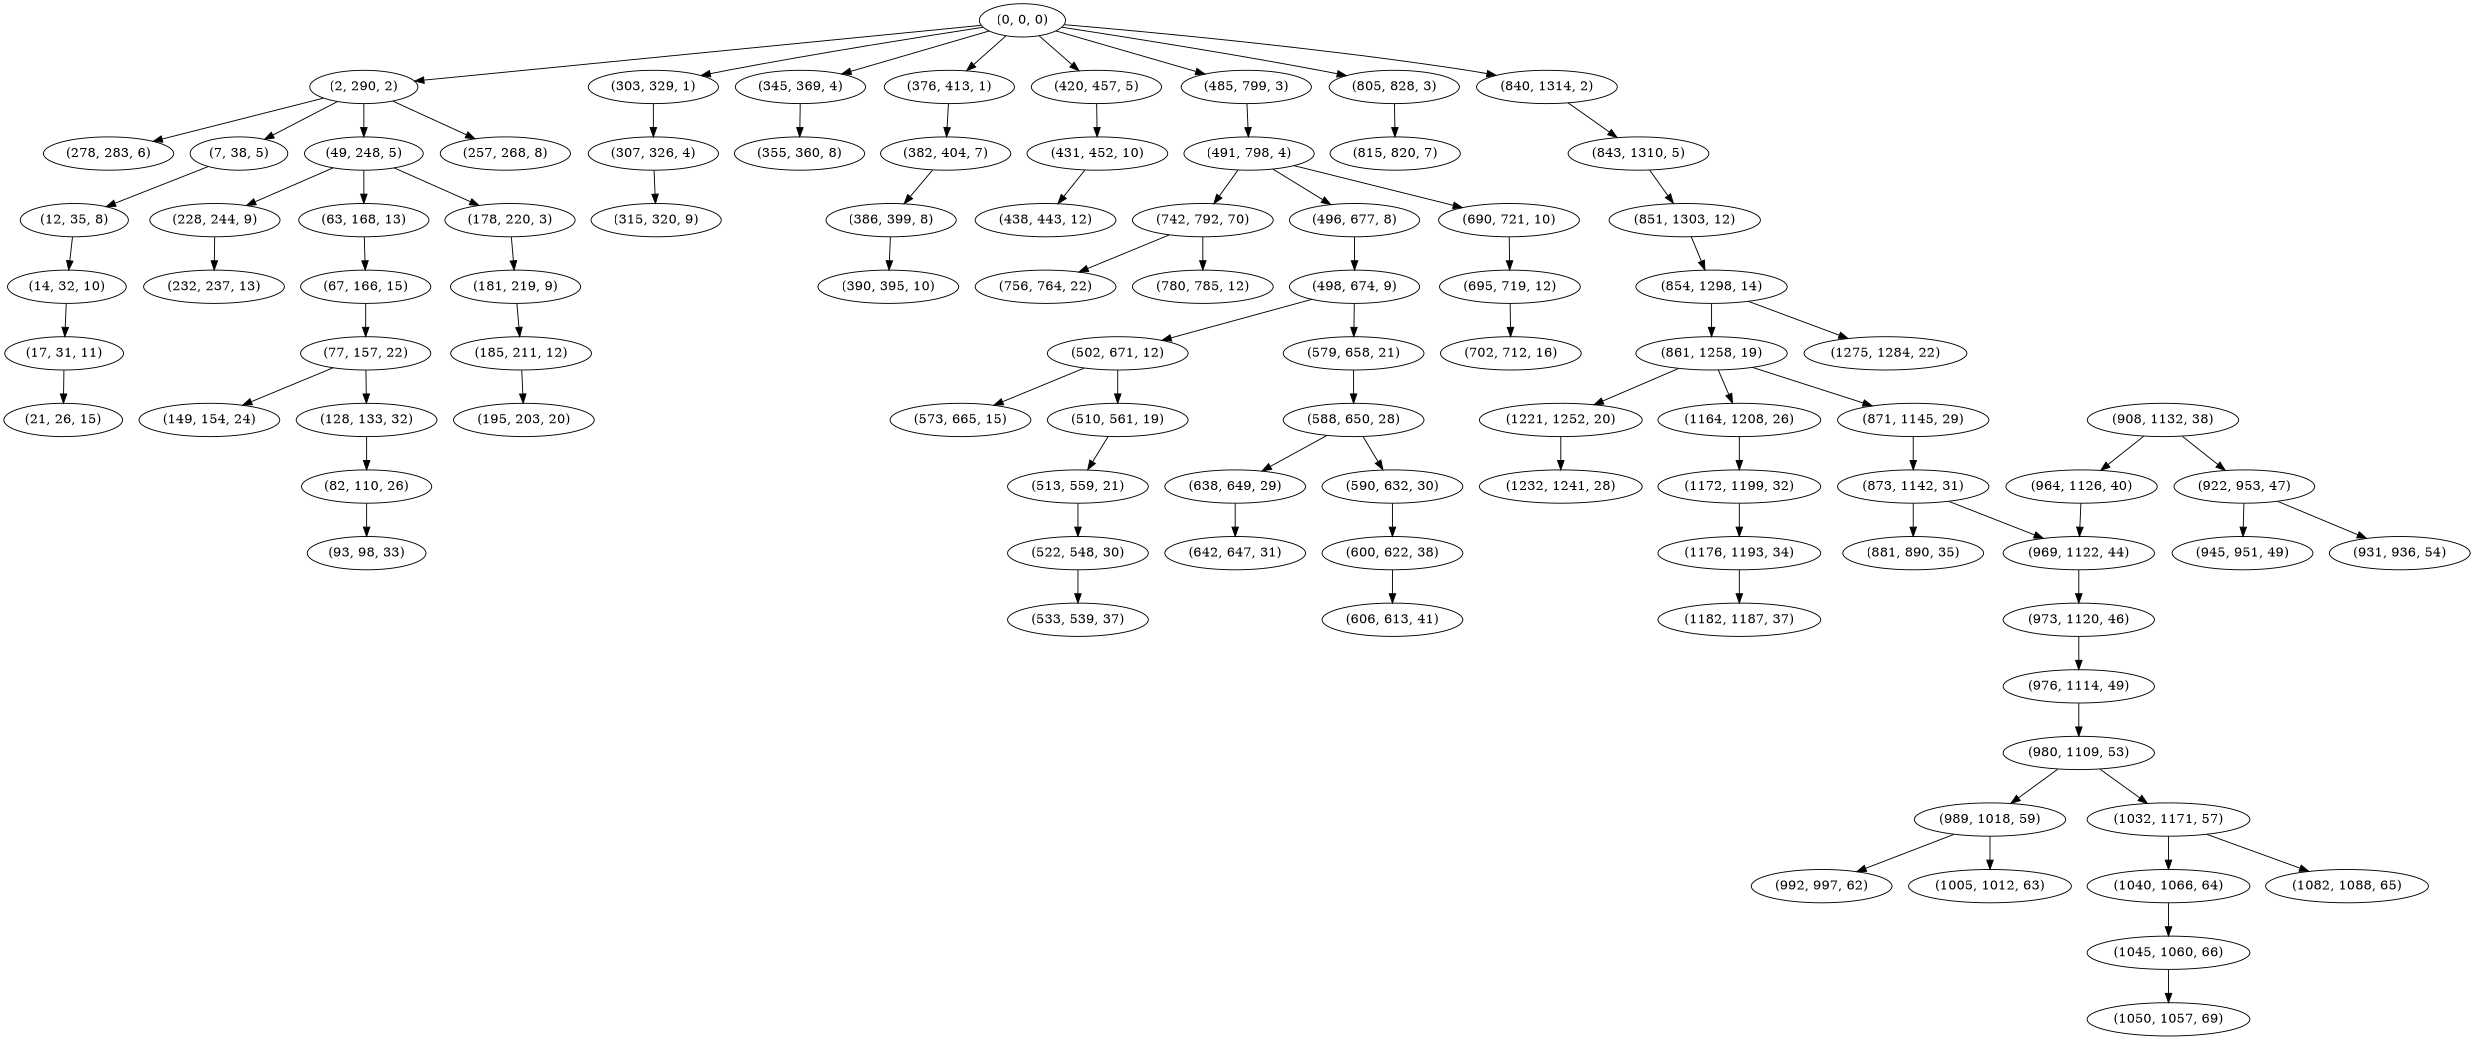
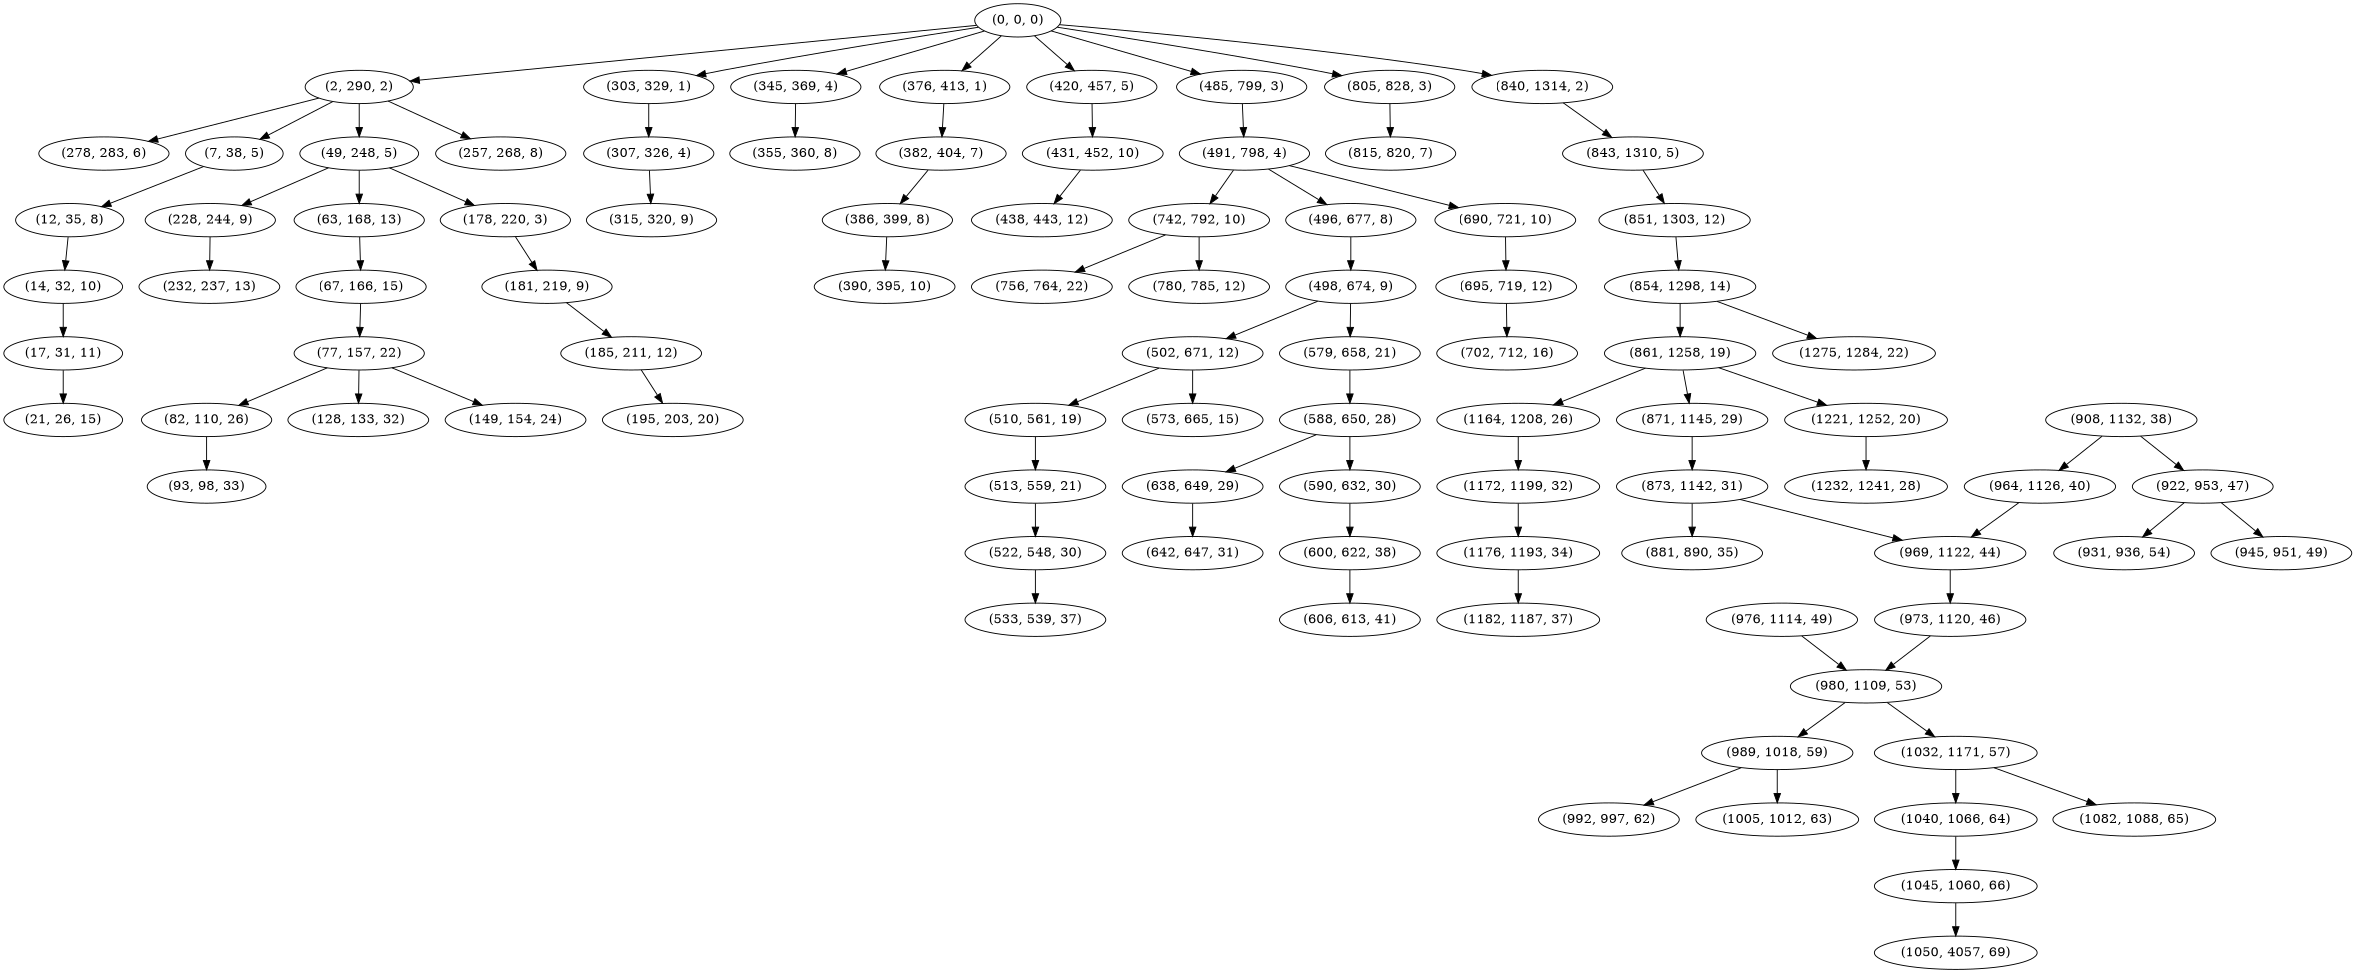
node "(742, 792, 70)": label "(742, 792, 70)" -> "(742, 792, 10)"
edge "(128, 133, 32)" -> "(82, 110, 26)": now "(77, 157, 22)" -> "(82, 110, 26)"
edge "(973, 1120, 46)" -> "(976, 1114, 49)": now "(973, 1120, 46)" -> "(980, 1109, 53)"
node "(1050, 1057, 69)": label "(1050, 1057, 69)" -> "(1050, 4057, 69)"
